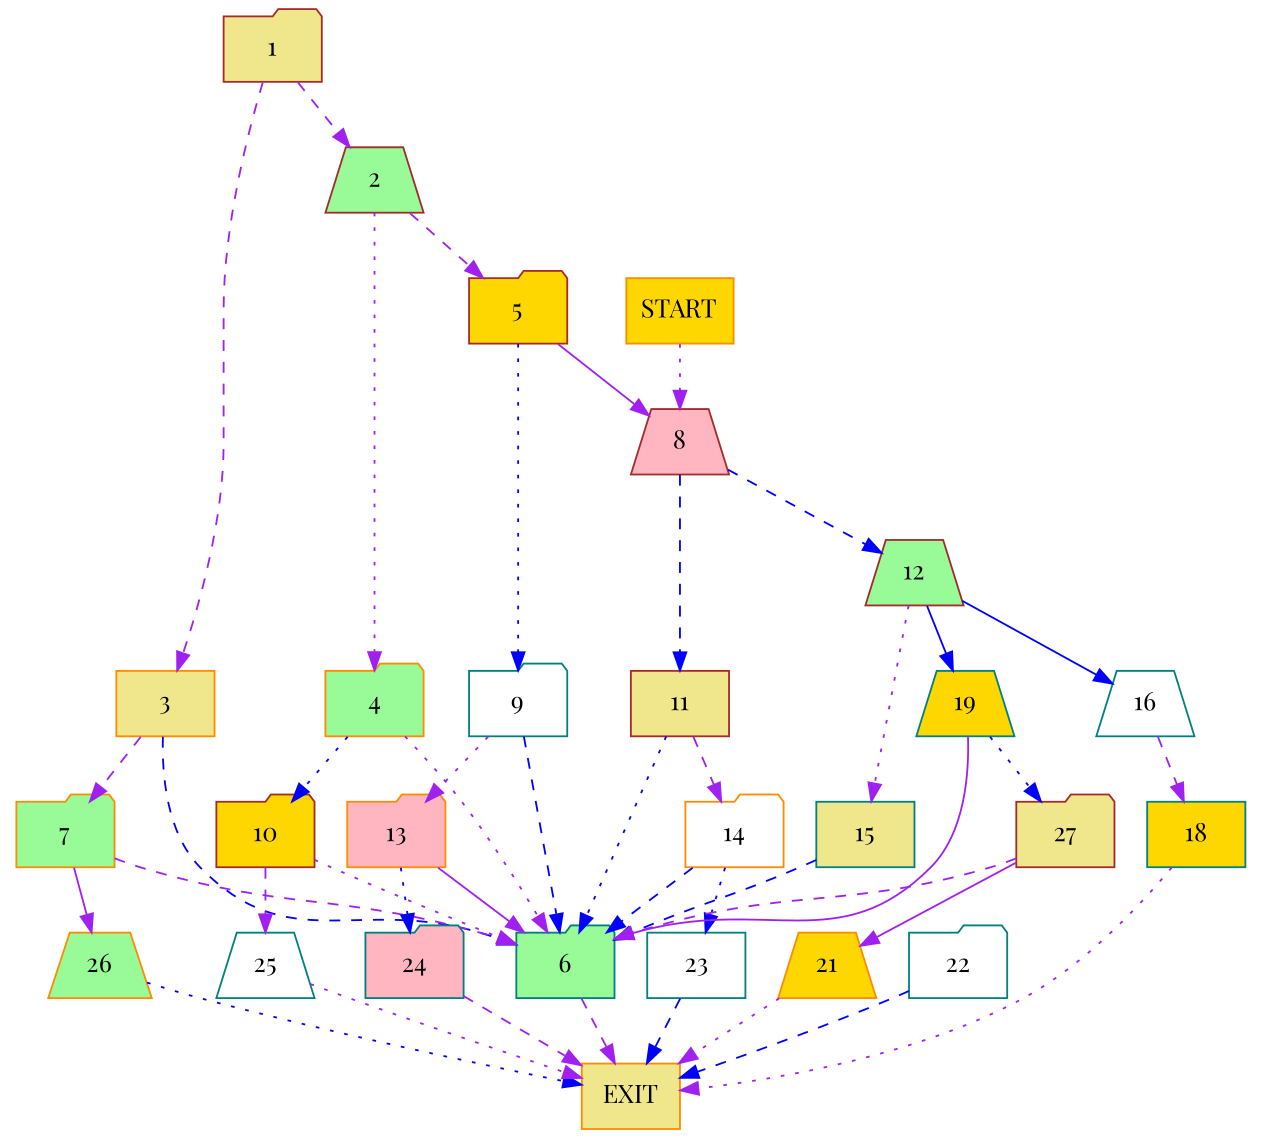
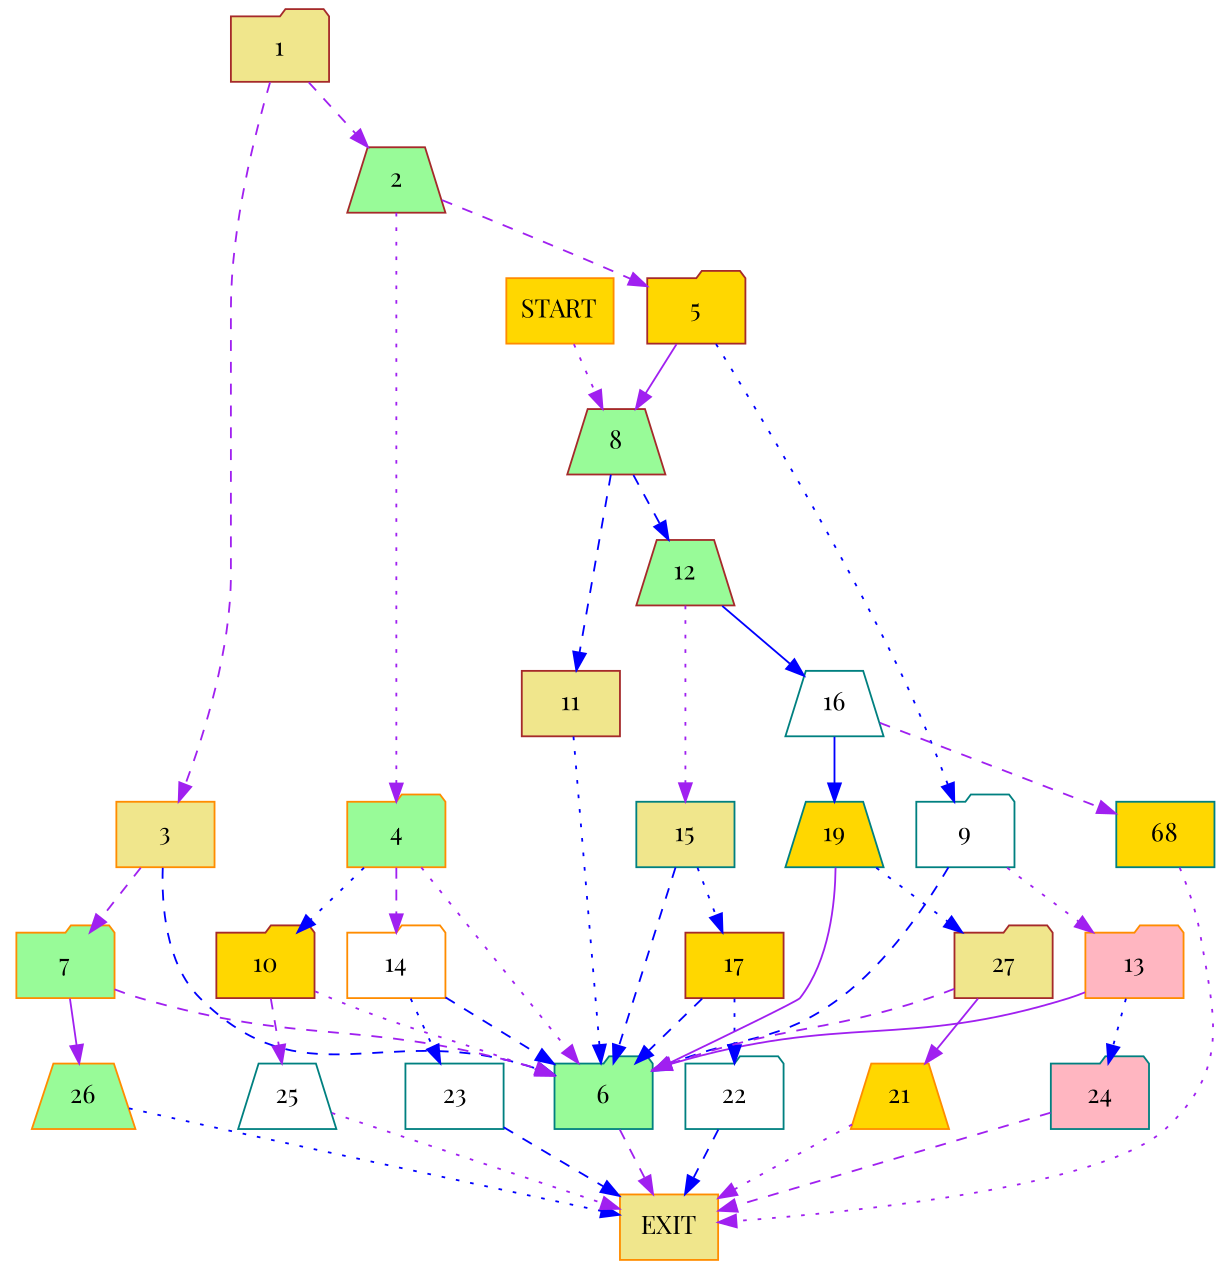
node "8": fillcolor lightpink -> palegreen
edge "12" -> "19": now "16" -> "19"
edge "11" -> "14": now "4" -> "14"
node "18": label "18" -> "68"
node "17": added
